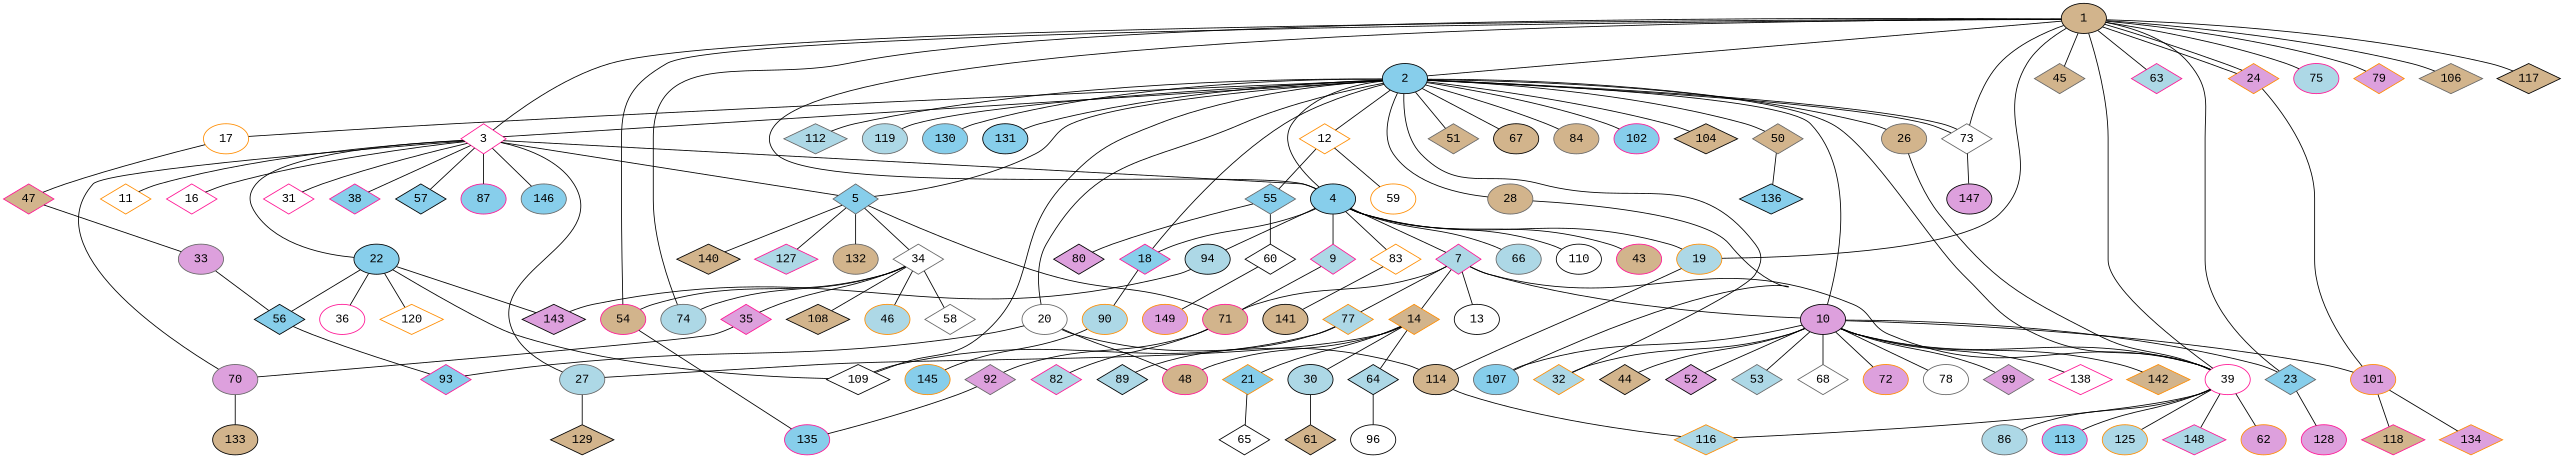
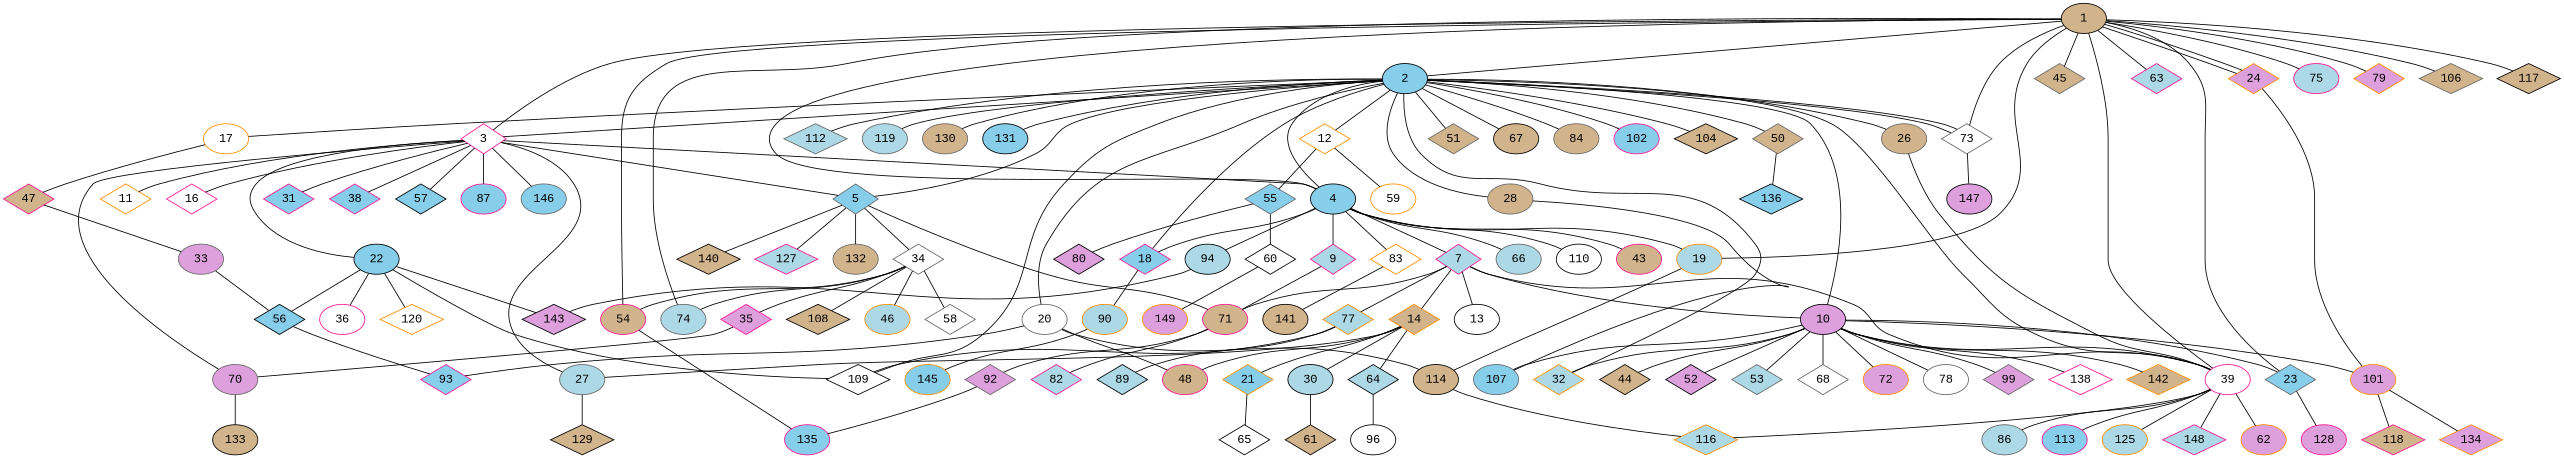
node "130": fillcolor skyblue -> tan
node "31": fillcolor white -> skyblue
